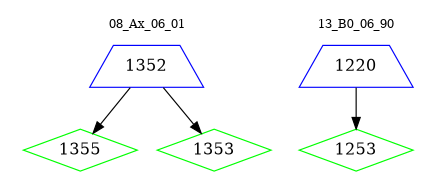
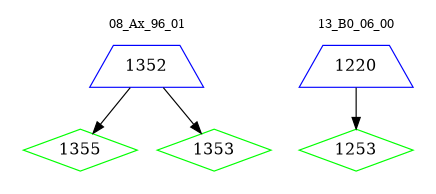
cluster "08_Ax_06_01": label "08_Ax_06_01" -> "08_Ax_96_01"
cluster "13_B0_06_90": label "13_B0_06_90" -> "13_B0_06_00"
